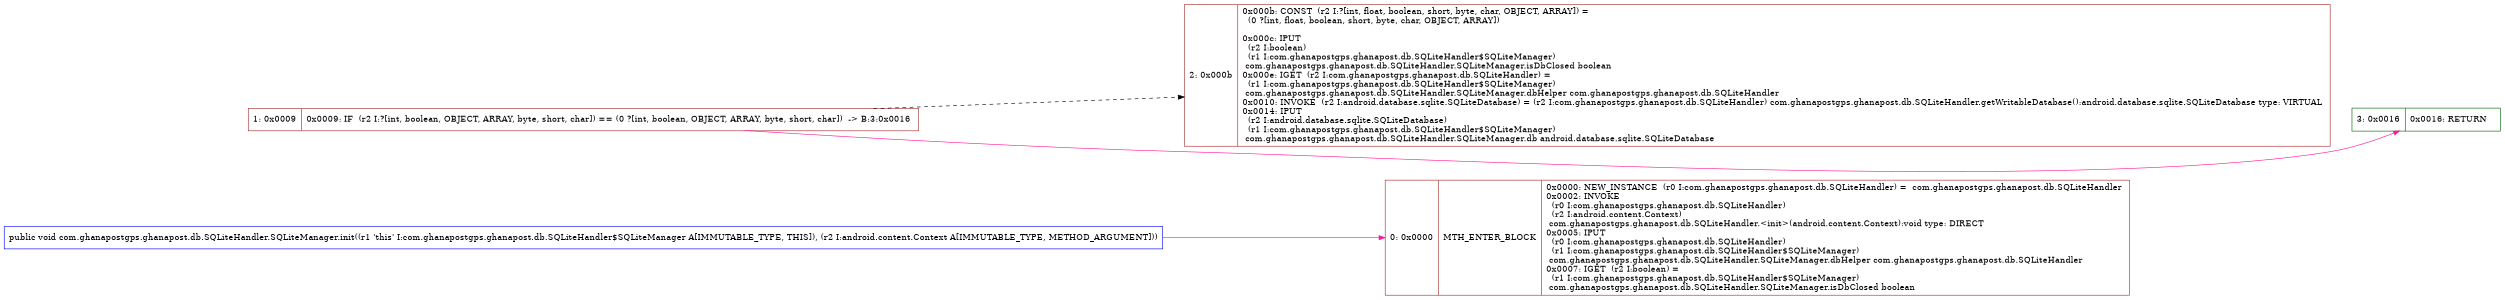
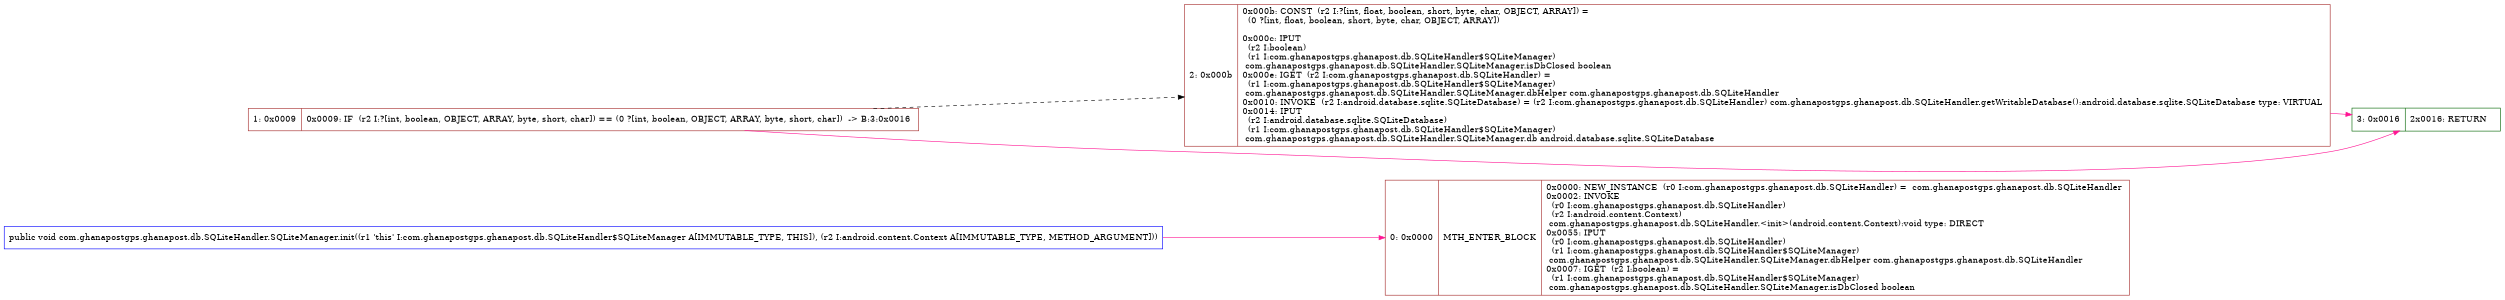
edge "2: 0x000b" -> "3: 0x0016": added
node "3: 0x0016": text "0x0016: RETURN" -> "2x0016: RETURN"
node "0: 0x0000": text "0x0005: IPUT" -> "0x0055: IPUT"
